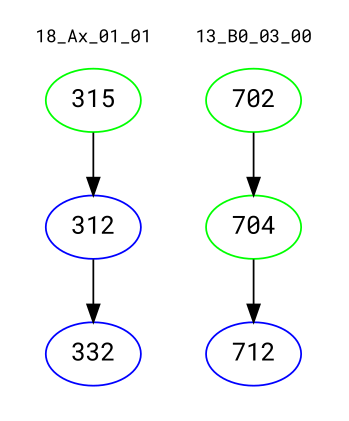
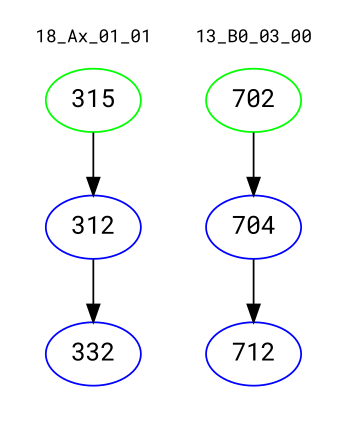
node "704": color green -> blue
